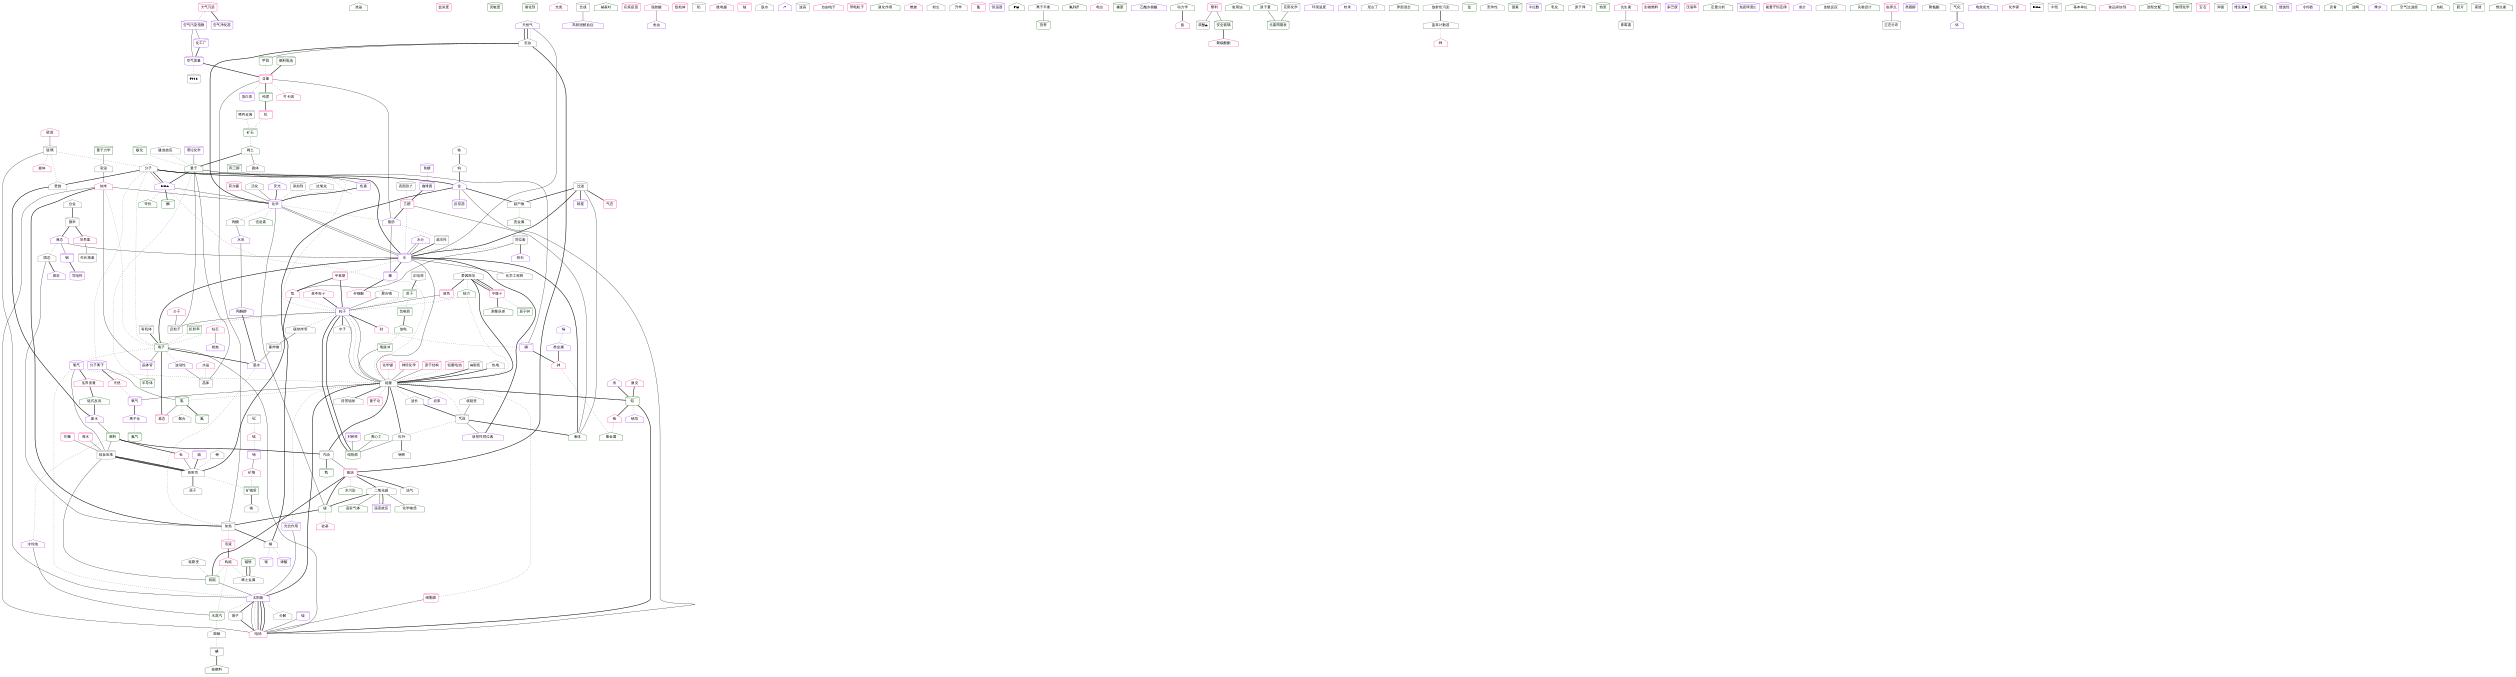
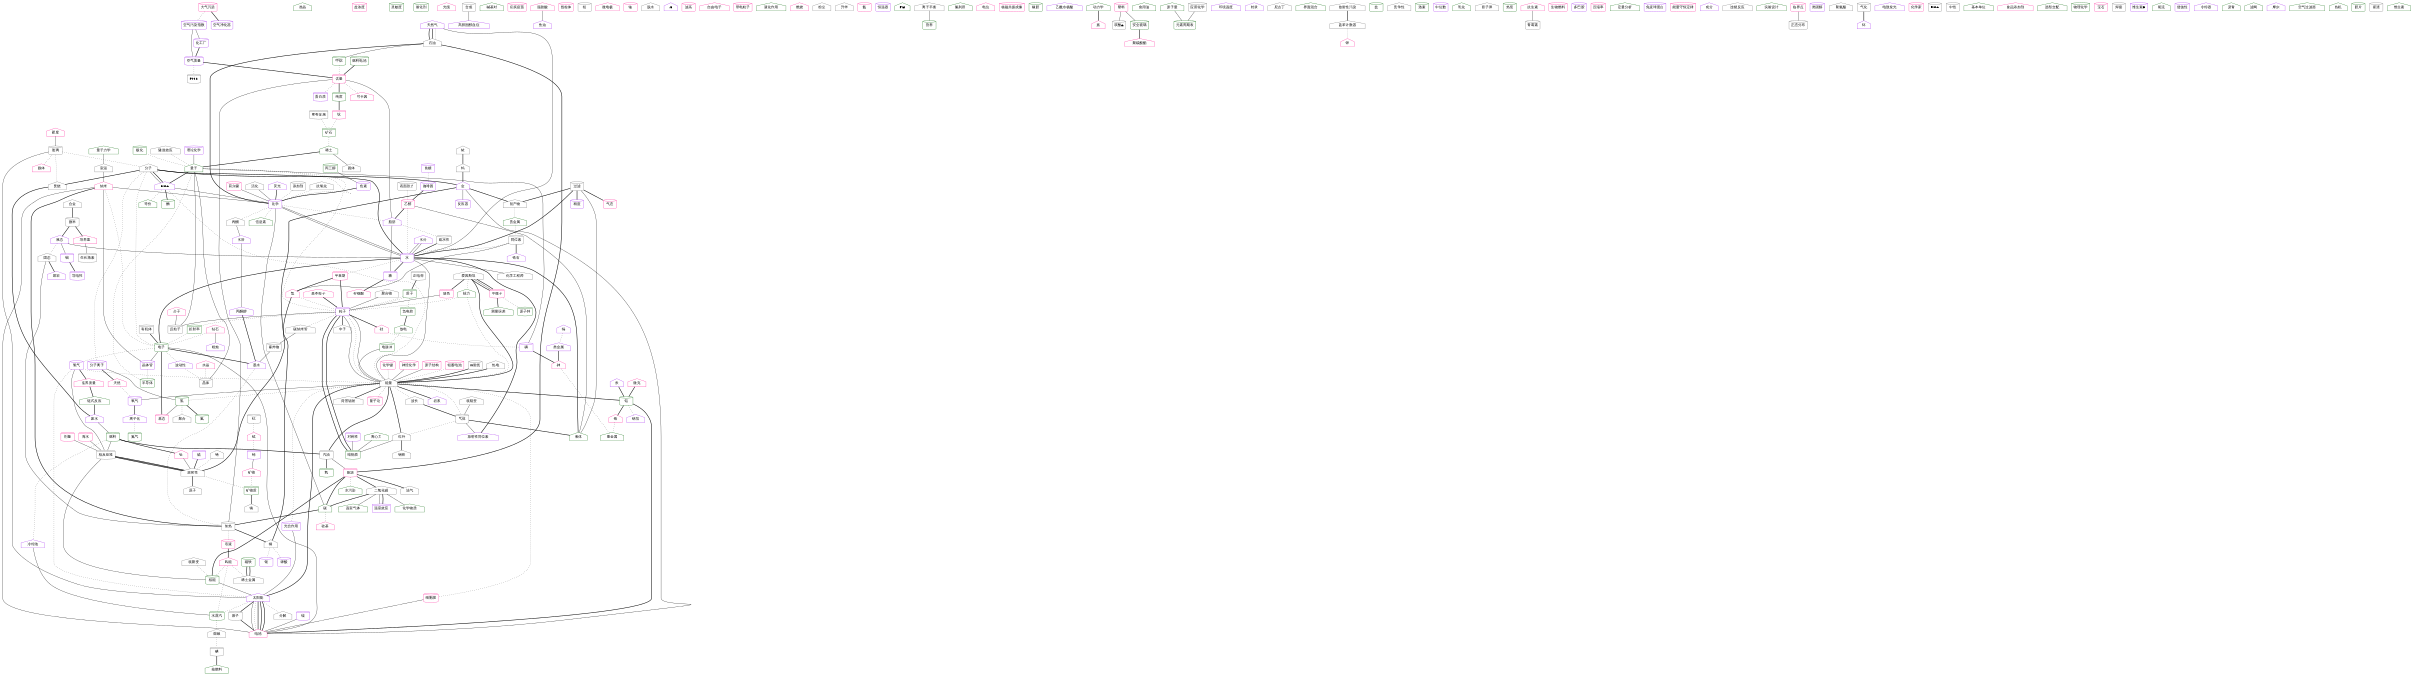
node ".7": label ".7" -> ".5"
node "波高": color gray40 -> deeppink
node "核磁共振成像": added
node "化学家": shape house -> cylinder
node "量子力学": shape cylinder -> house
edge "波动性" -- "晶体": style solid -> dotted
